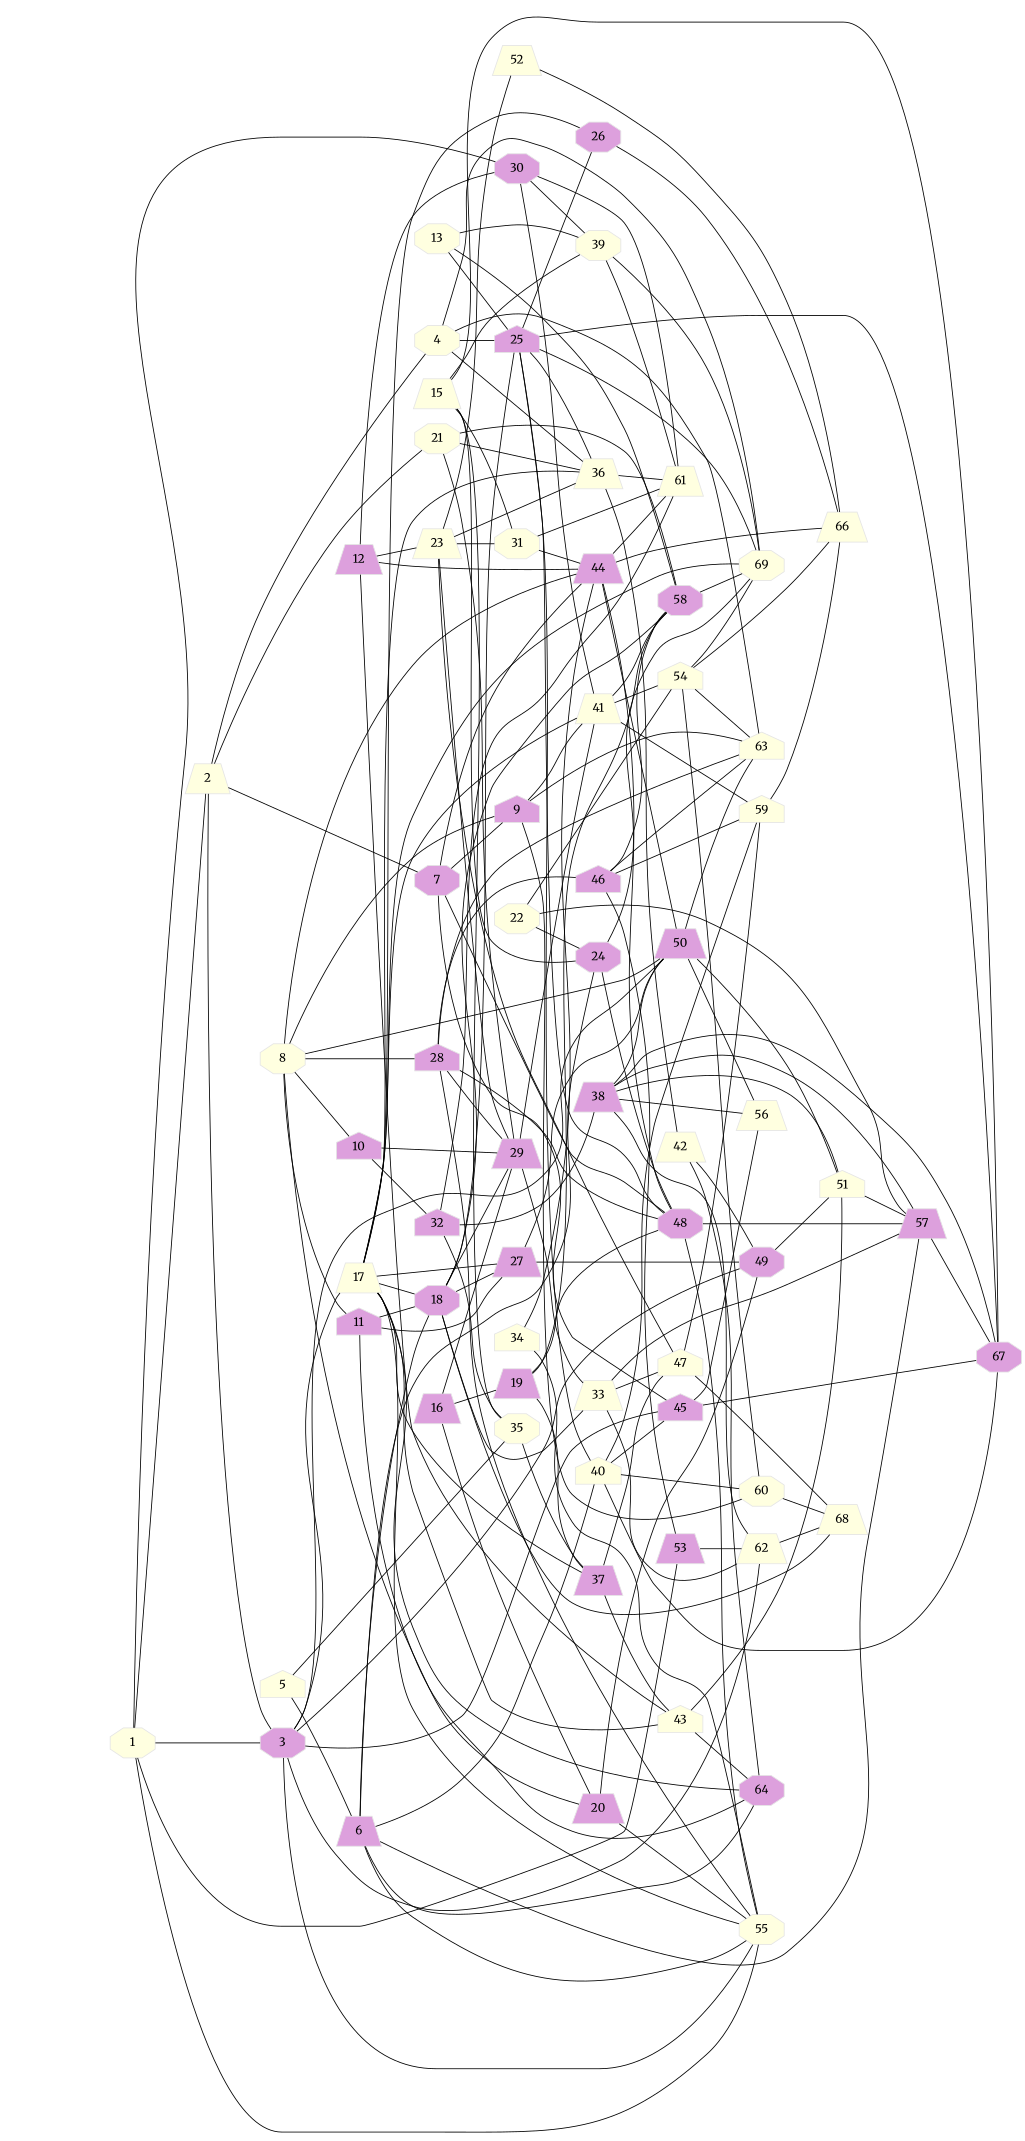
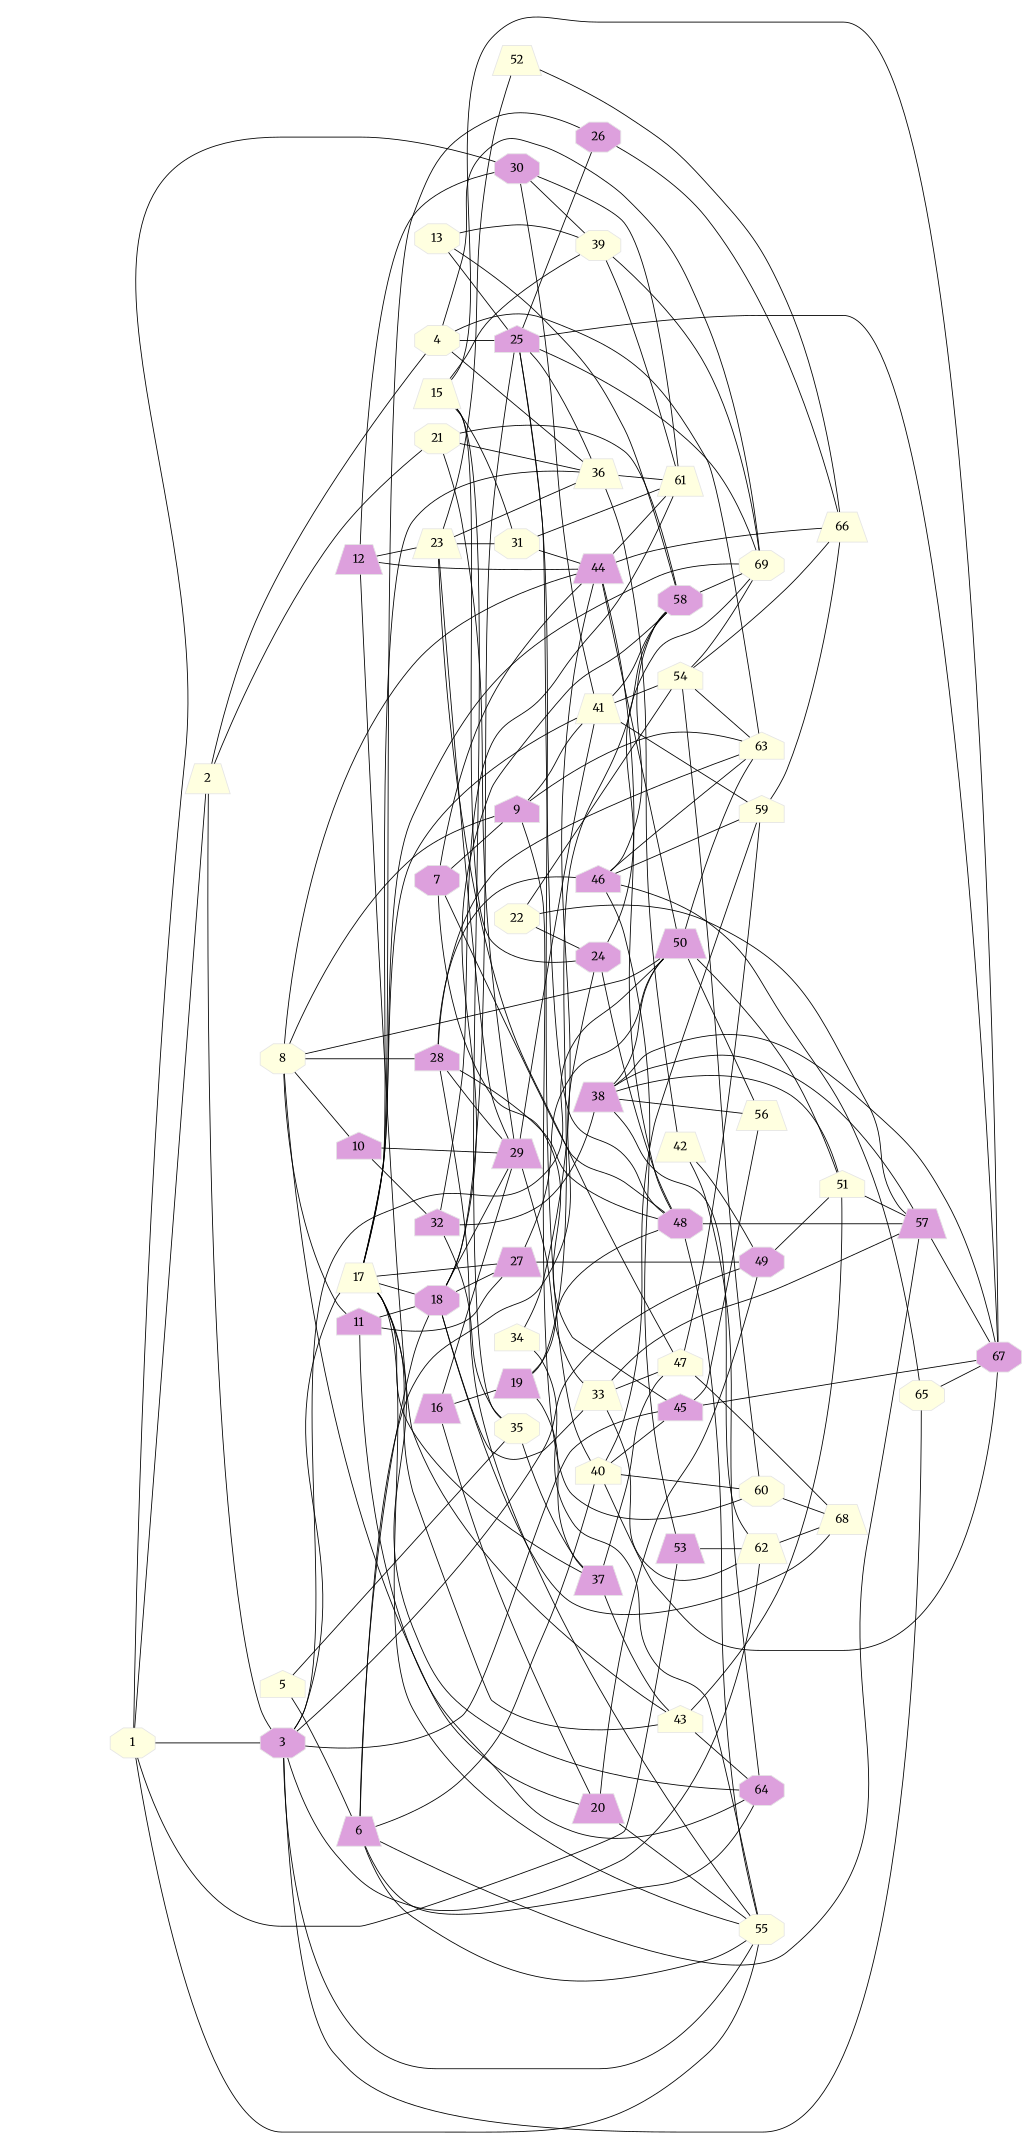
edge "2" -- "7": removed
node "65": added
